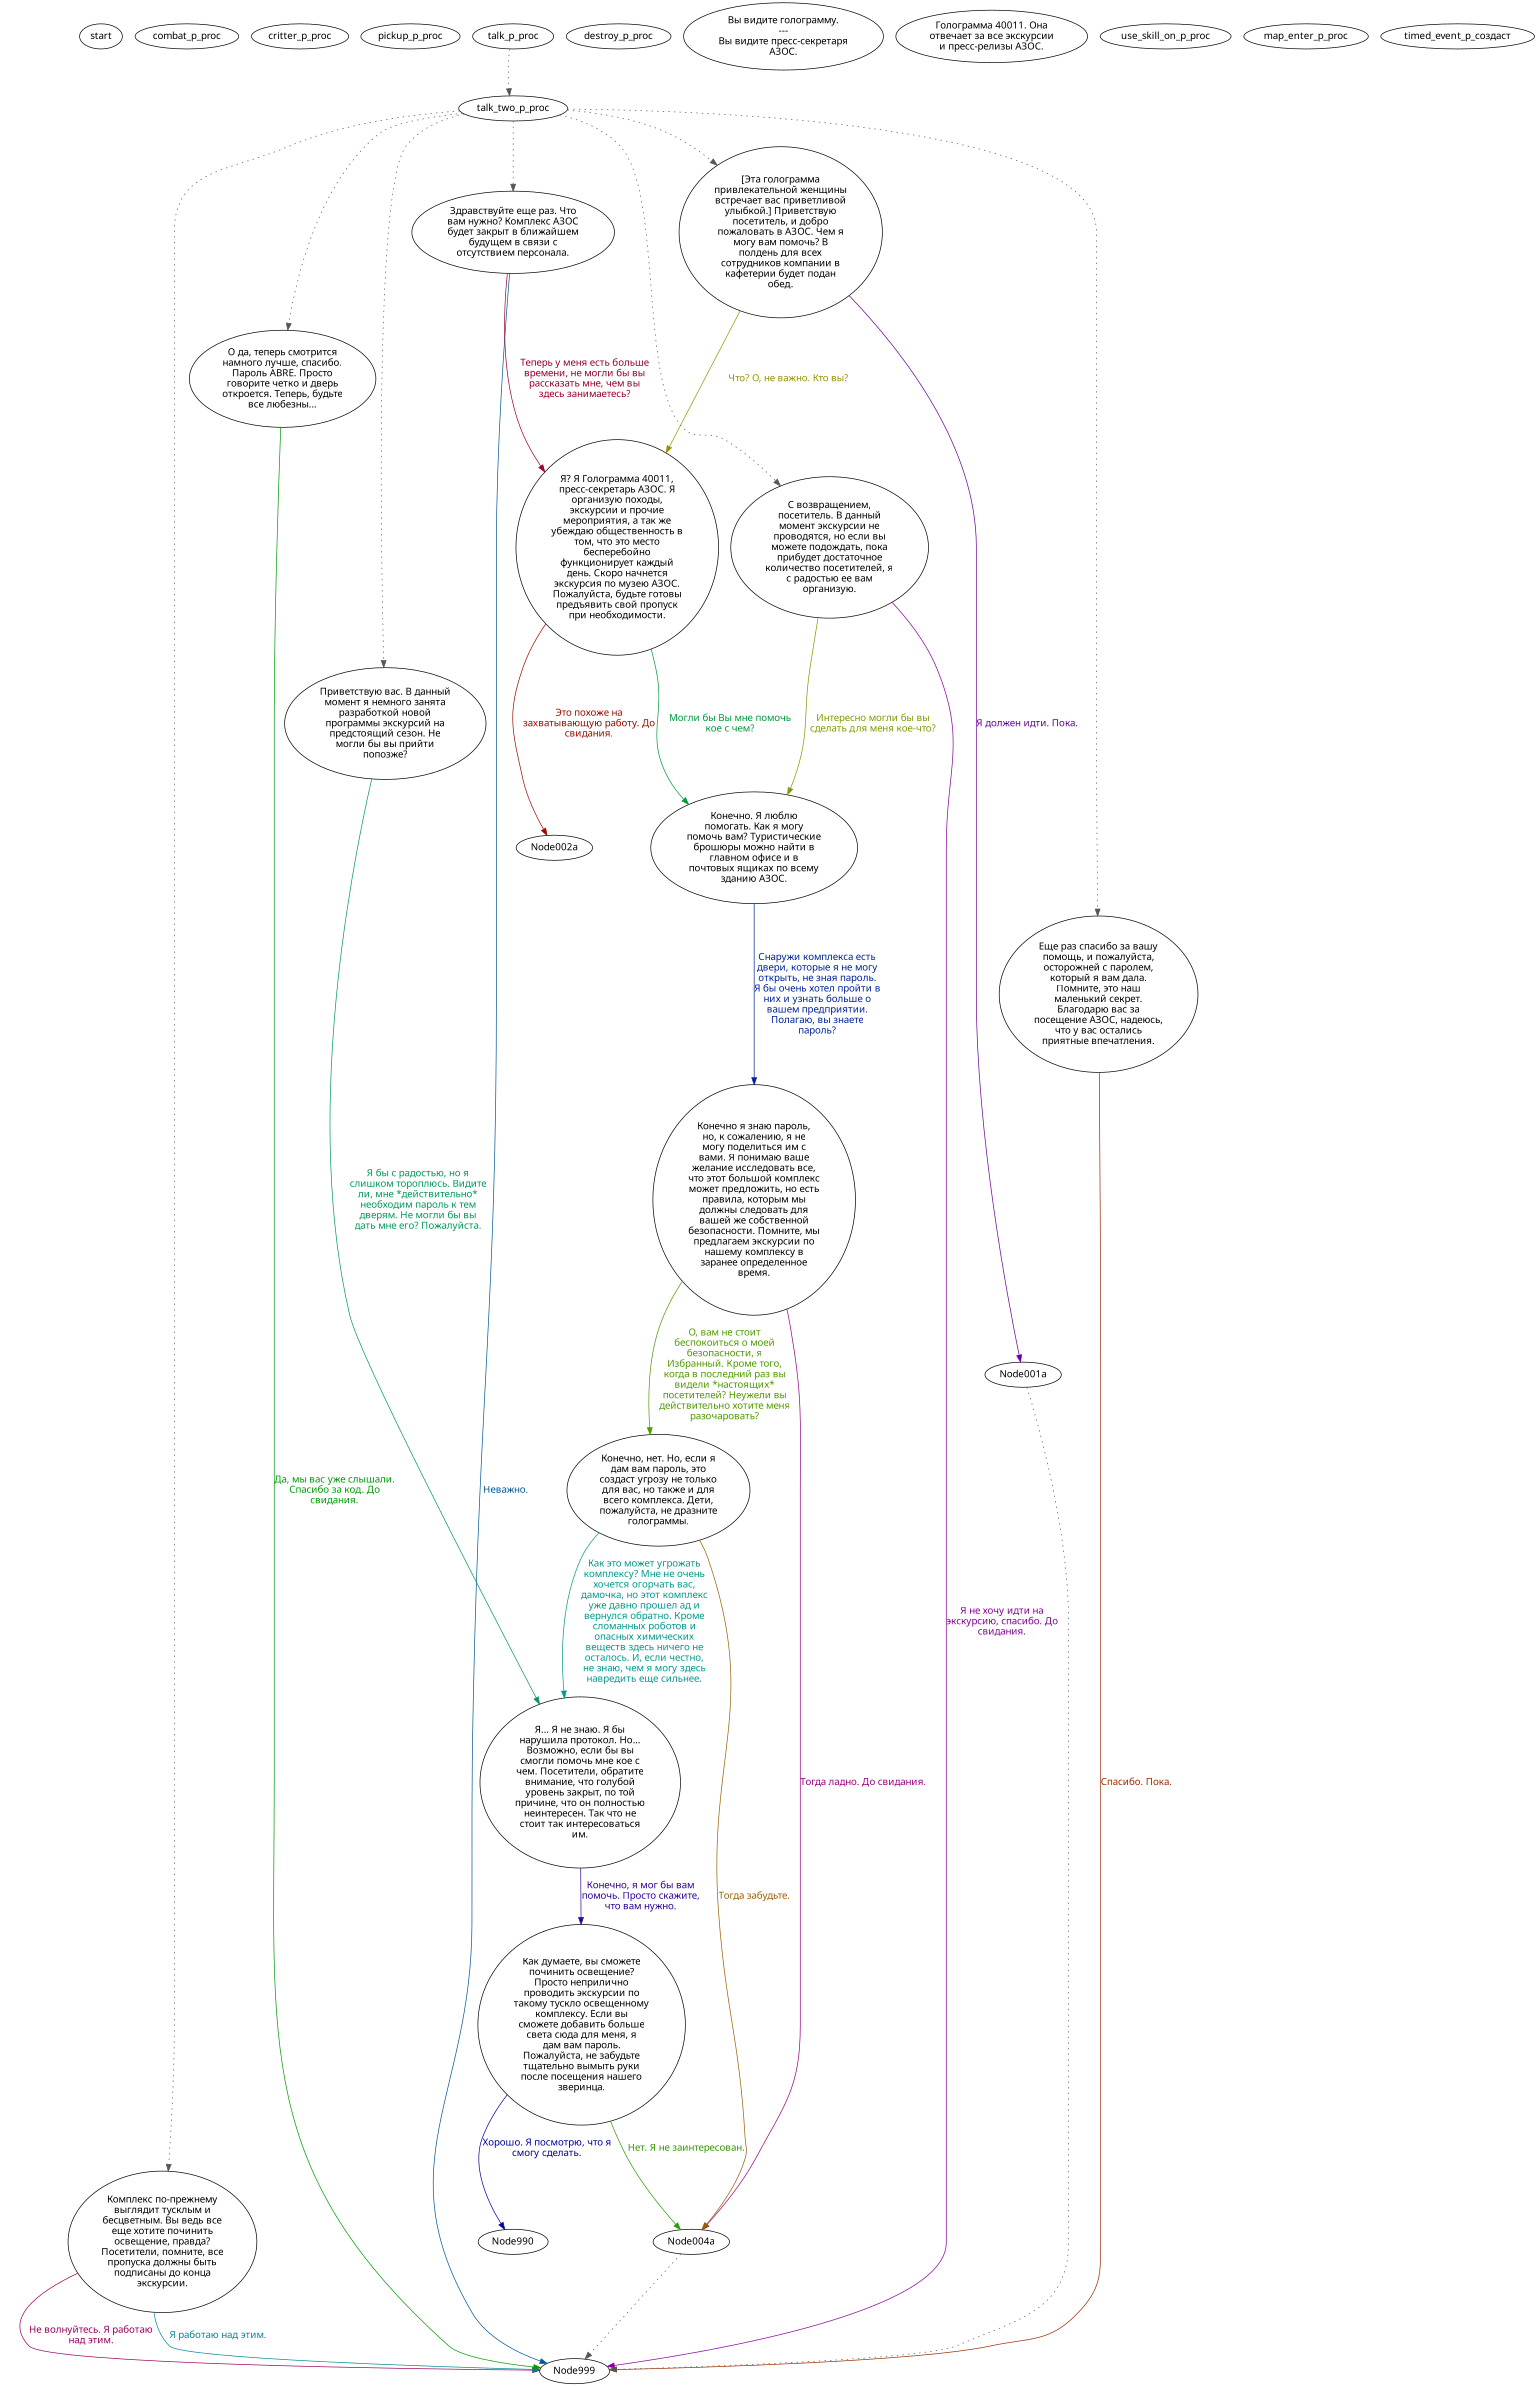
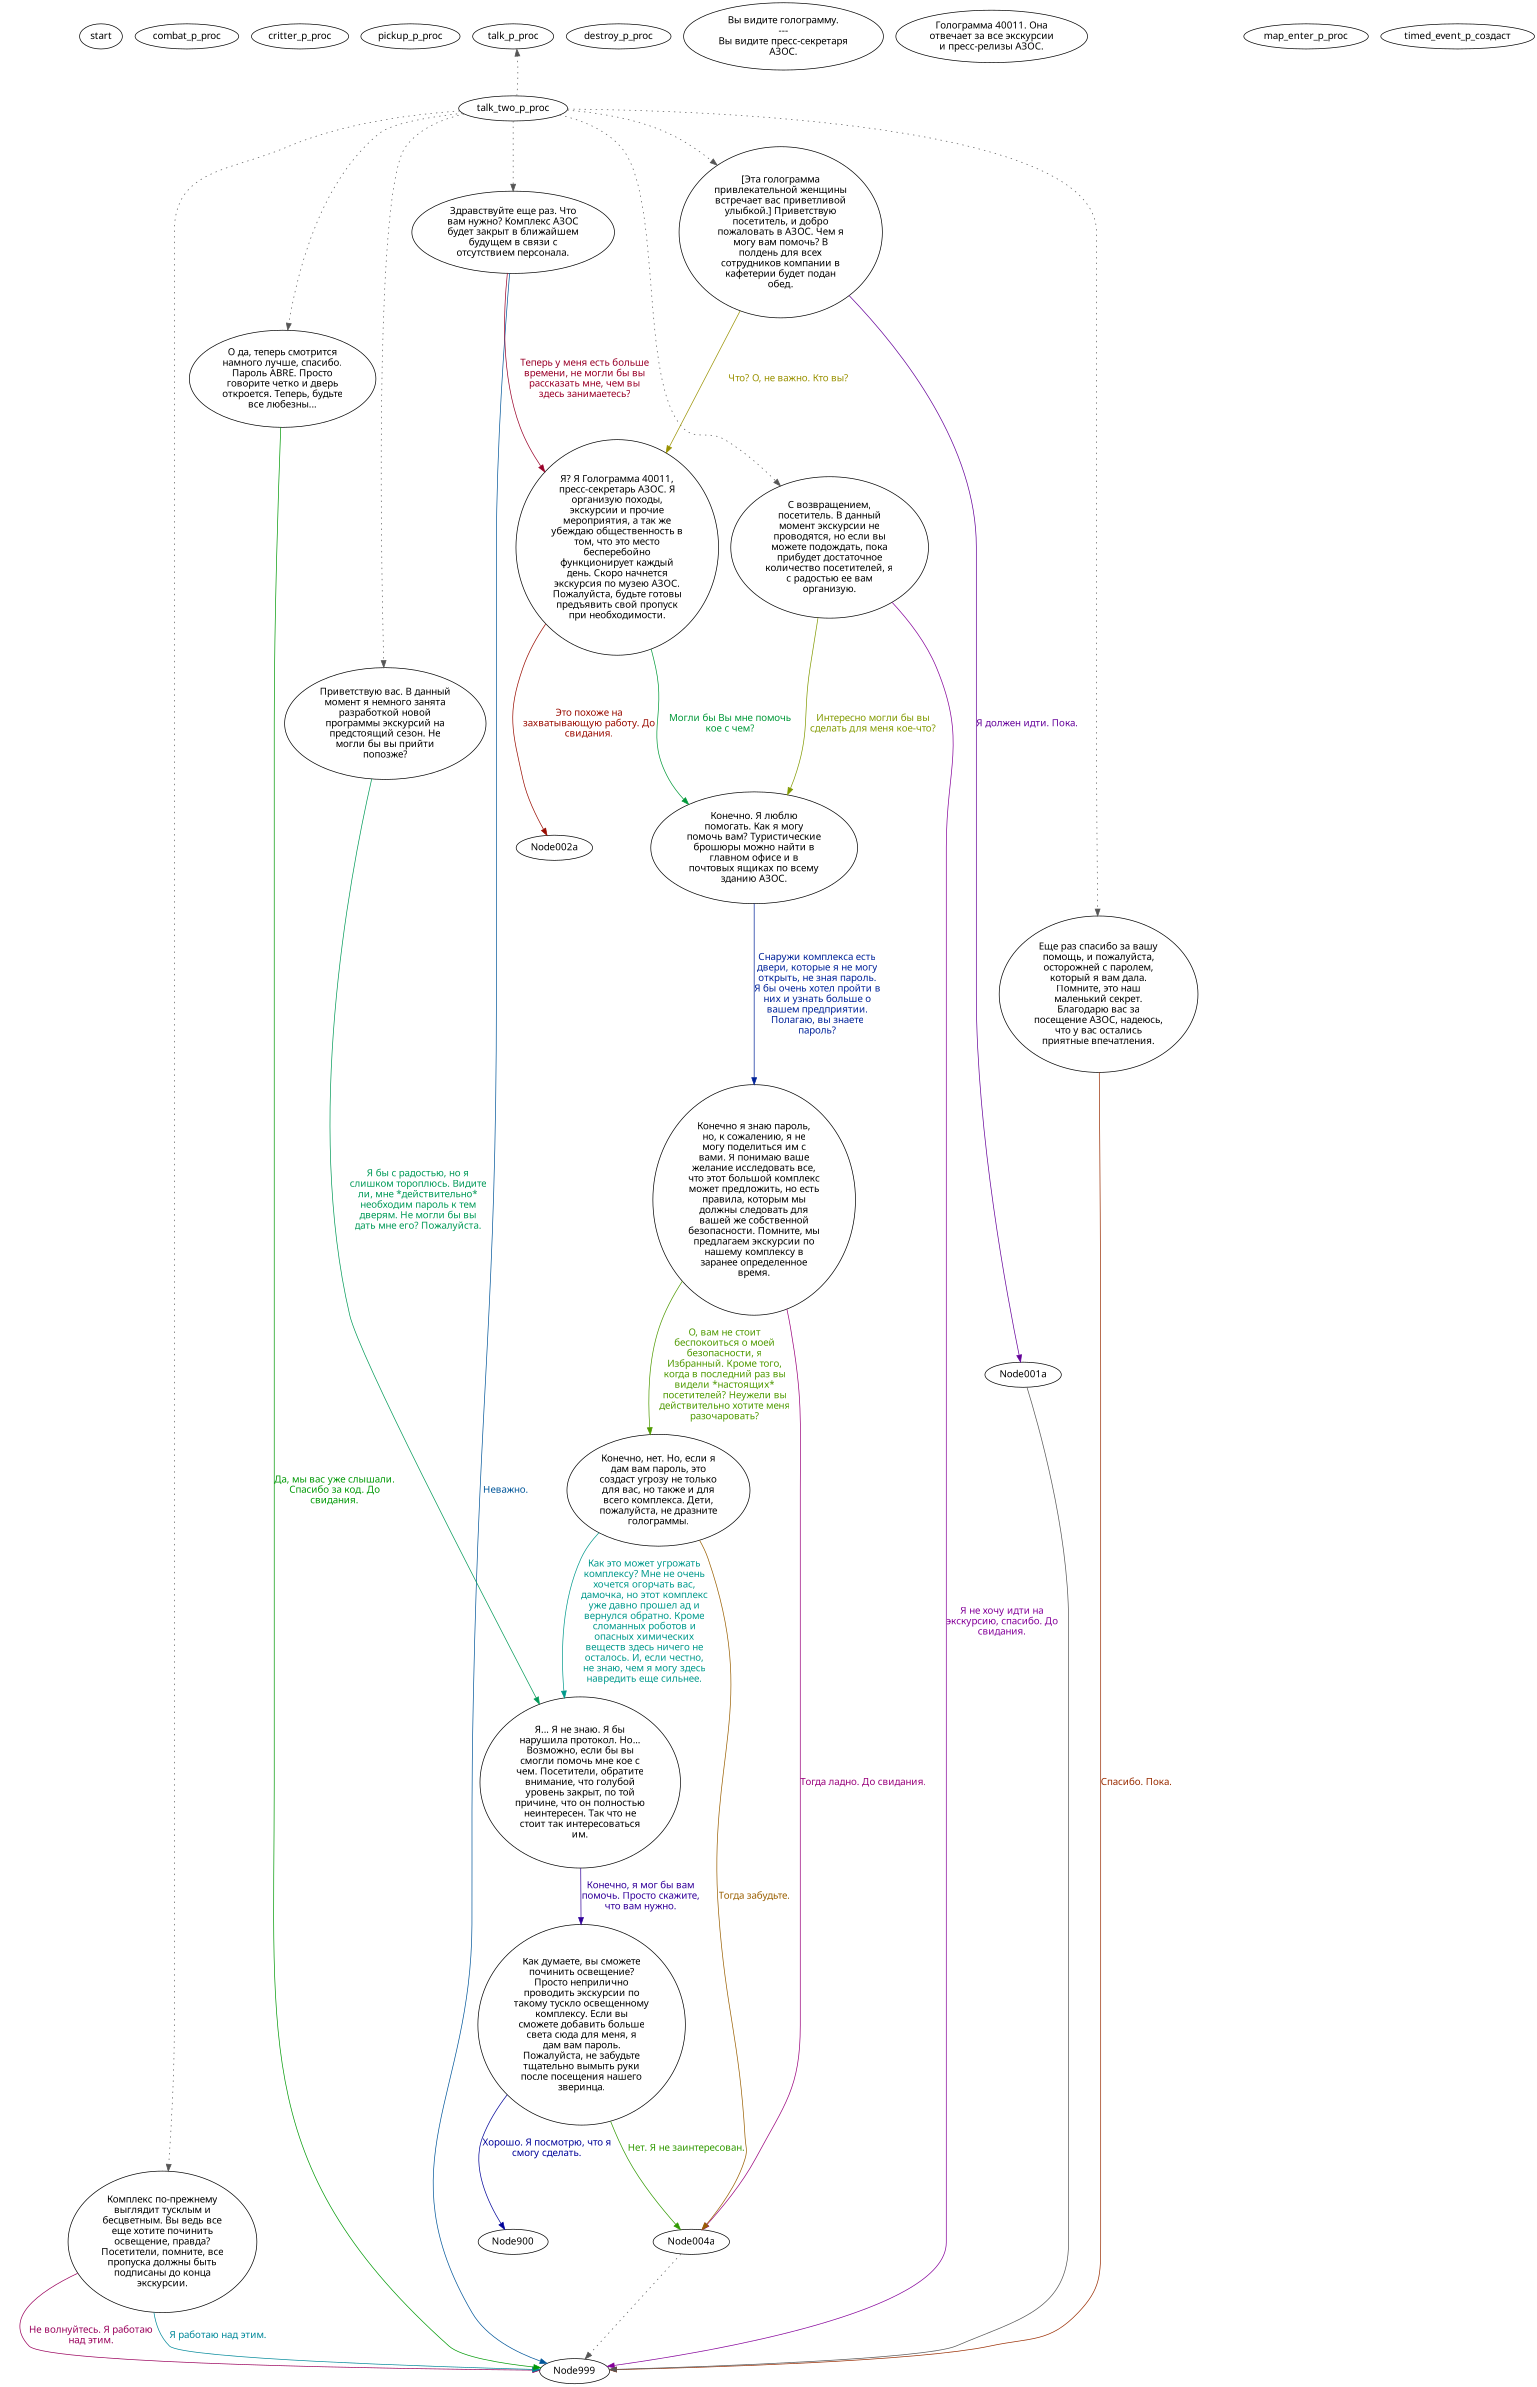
node "use_skill_on_p_proc": removed
edge "talk_p_proc" -> "talk_two_p_proc": reversed
edge "Node001a" -> "Node999": style dotted -> solid
node "Node990": label "Node990" -> "Node900"
